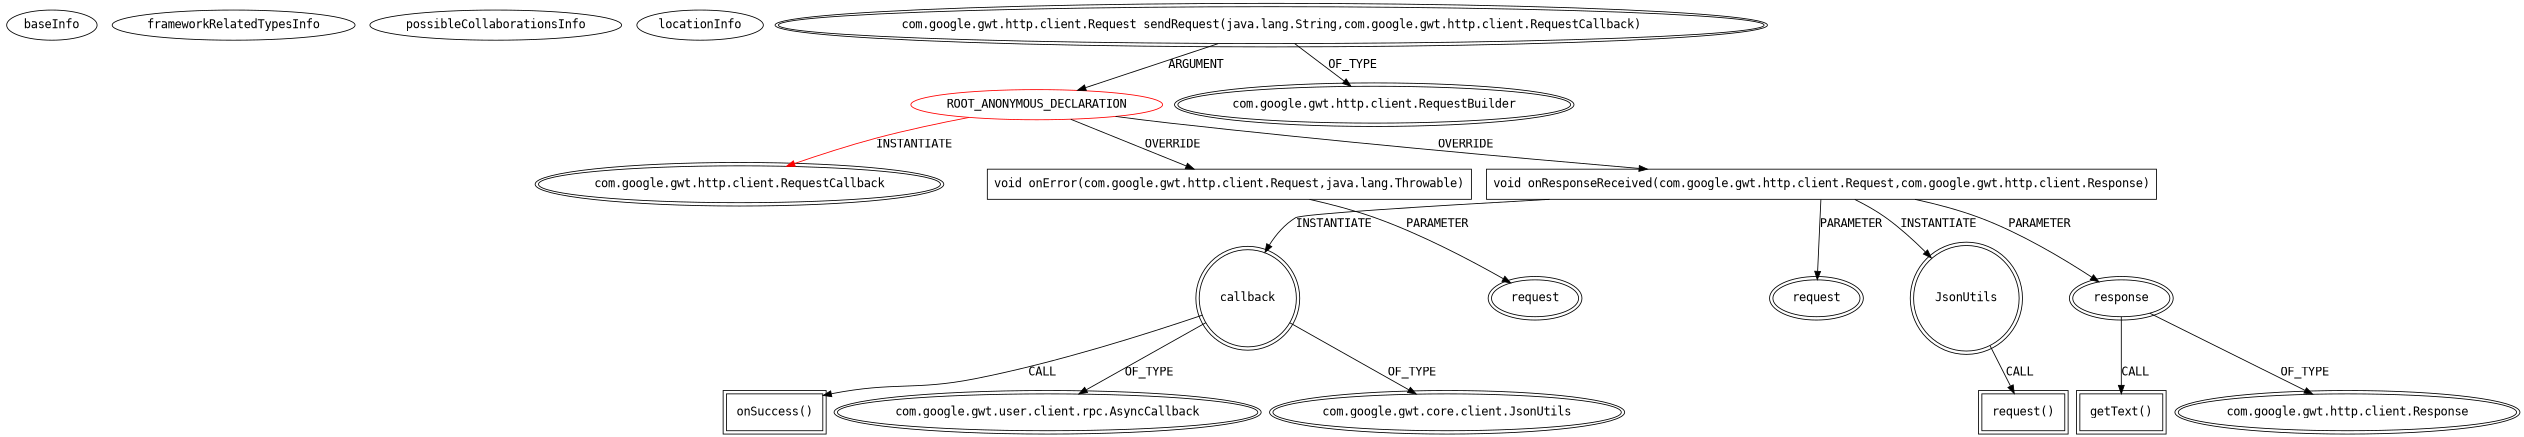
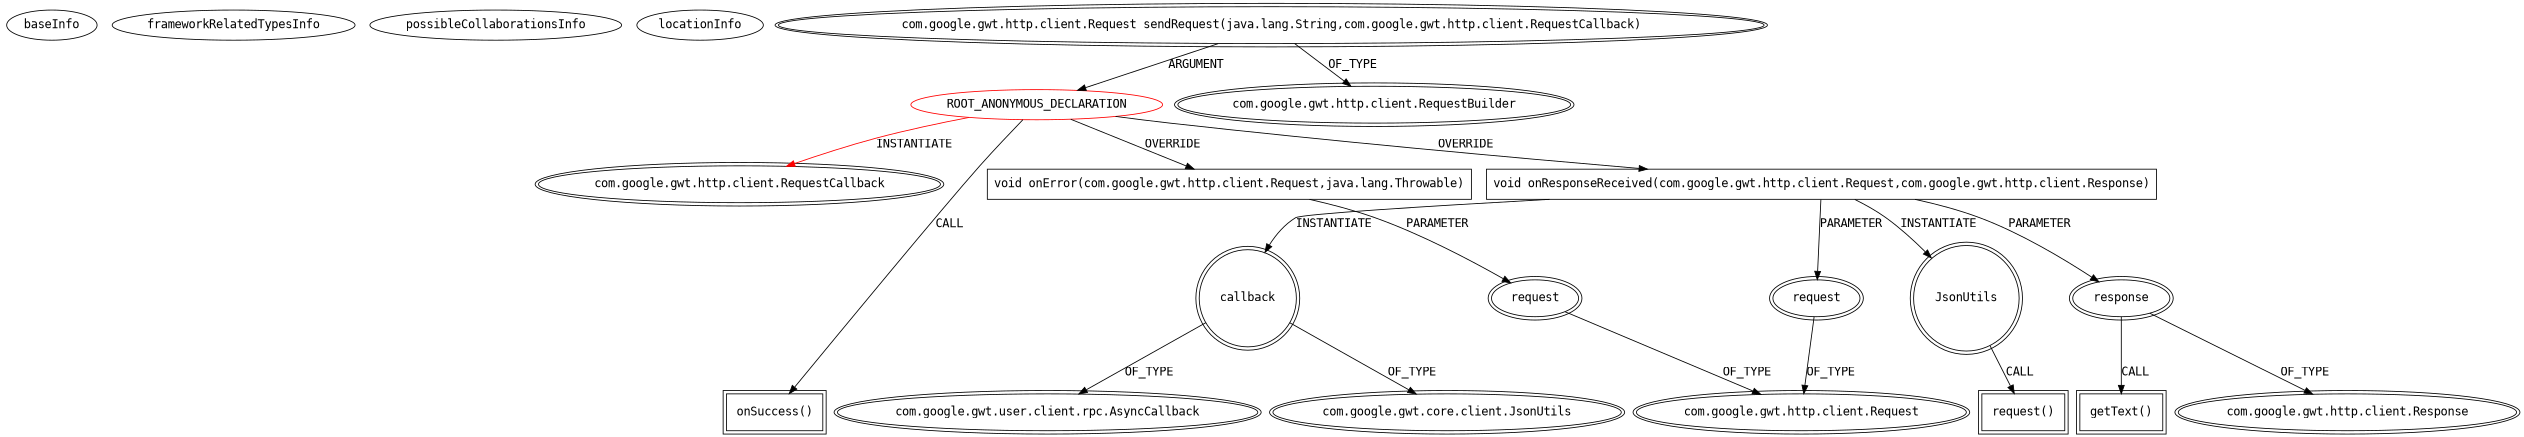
edge "callback" -> "onSuccess()": now "ROOT_ANONYMOUS_DECLARATION" -> "onSuccess()"
node "com.google.gwt.http.client.Request": added
